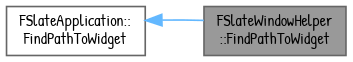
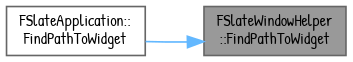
edge "FSlateWindowHelper ::FindPathToWidget" -> "FSlateApplication:: FindPathToWidget": reversed
